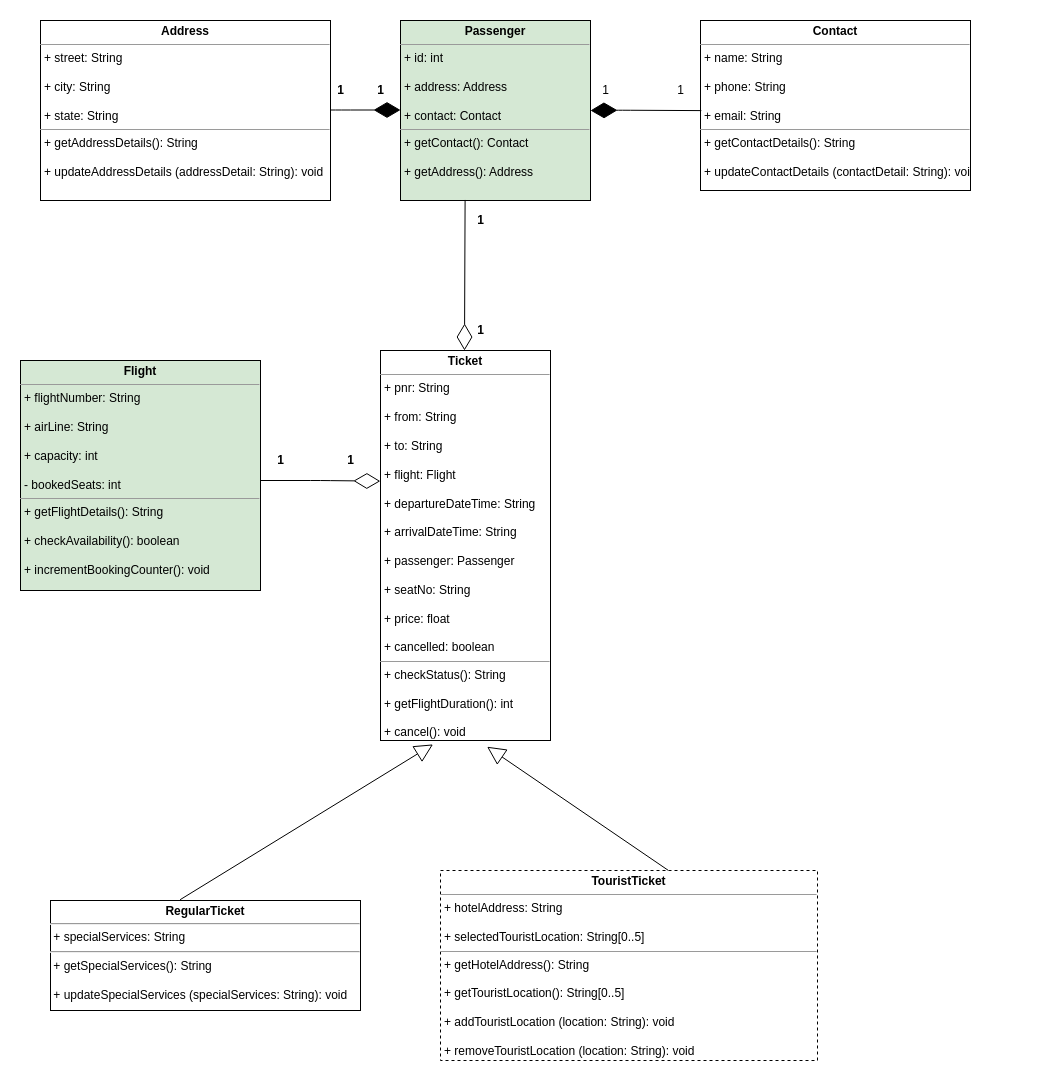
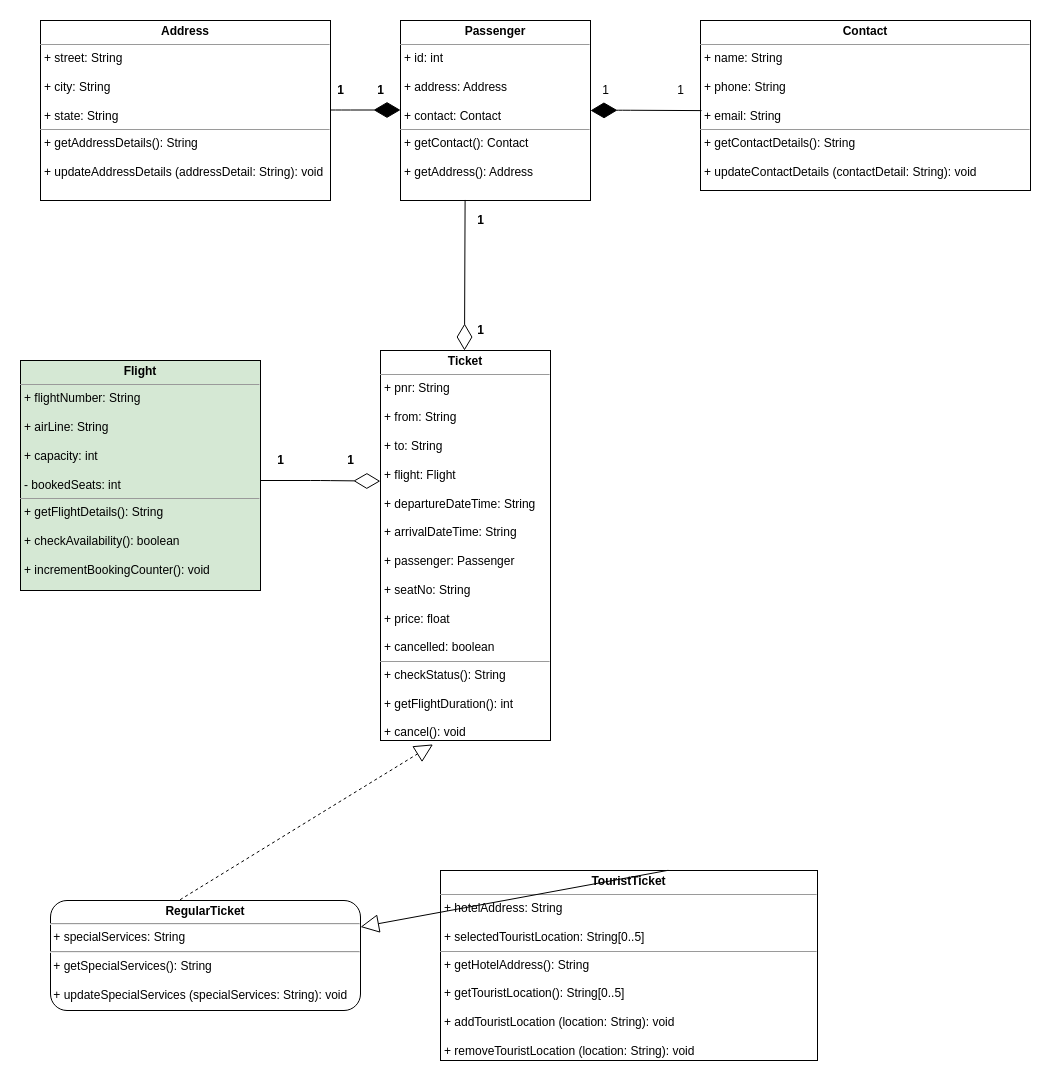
node "Contact + name: String + phone: String + email: String + getContactDetails(): String + updateContactDetails (contactDetail: String): void": size 270x170 -> 330x170
node "Passenger + id: int + address: Address + contact: Contact + getContact(): Contact + getAddress(): Address": fillcolor #d5e8d4 -> #ffffff
edge "TouristTicket + hotelAddress: String + selectedTouristLocation: String[0..5] + getHotelAddress(): String + getTouristLocation(): String[0..5] + addTouristLocation (location: String): void + removeTouristLocation (location: String): void" -> "Ticket + pnr: String + from: String + to: String + flight: Flight + departureDateTime: String + arrivalDateTime: String + passenger: Passenger + seatNo: String + price: float + cancelled: boolean + checkStatus(): String + getFlightDuration(): int + cancel(): void": now "TouristTicket + hotelAddress: String + selectedTouristLocation: String[0..5] + getHotelAddress(): String + getTouristLocation(): String[0..5] + addTouristLocation (location: String): void + removeTouristLocation (location: String): void" -> "RegularTicket + specialServices: String + getSpecialServices(): String + updateSpecialServices (specialServices: String): void"
edge "RegularTicket + specialServices: String + getSpecialServices(): String + updateSpecialServices (specialServices: String): void" -> "Ticket + pnr: String + from: String + to: String + flight: Flight + departureDateTime: String + arrivalDateTime: String + passenger: Passenger + seatNo: String + price: float + cancelled: boolean + checkStatus(): String + getFlightDuration(): int + cancel(): void": style solid -> dashed
node "RegularTicket + specialServices: String + getSpecialServices(): String + updateSpecialServices (specialServices: String): void": shape rectangle -> rounded rectangle
node "TouristTicket + hotelAddress: String + selectedTouristLocation: String[0..5] + getHotelAddress(): String + getTouristLocation(): String[0..5] + addTouristLocation (location: String): void + removeTouristLocation (location: String): void": style dashed -> solid
